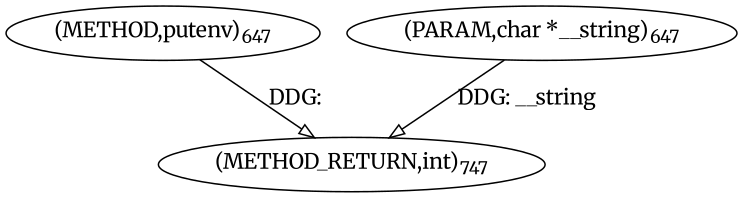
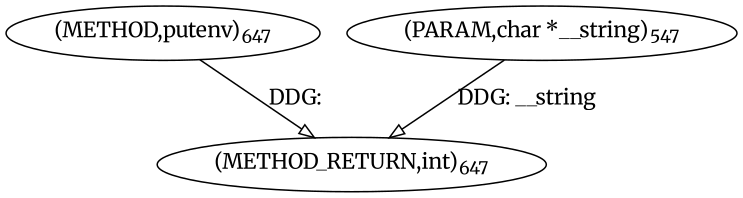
node "(PARAM,char *__string)": text "647" -> "547"
node "(METHOD_RETURN,int)": text "747" -> "647"
